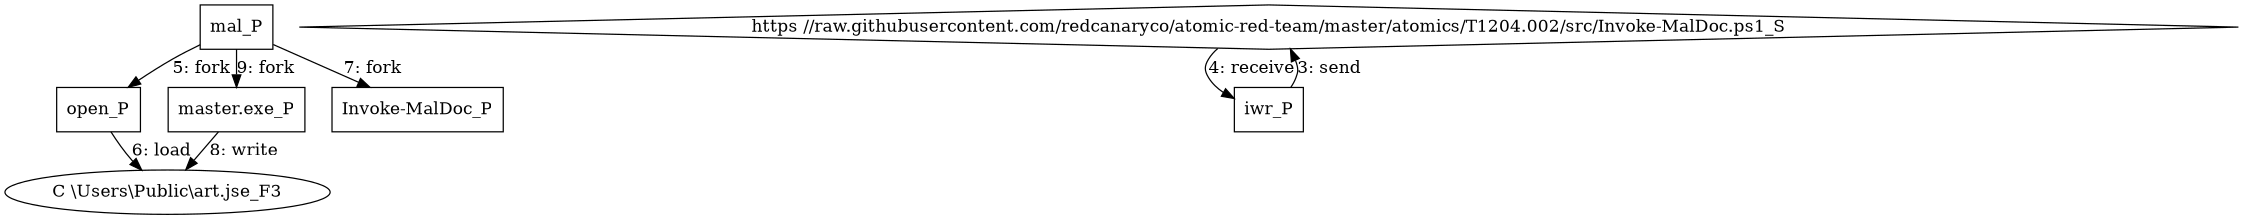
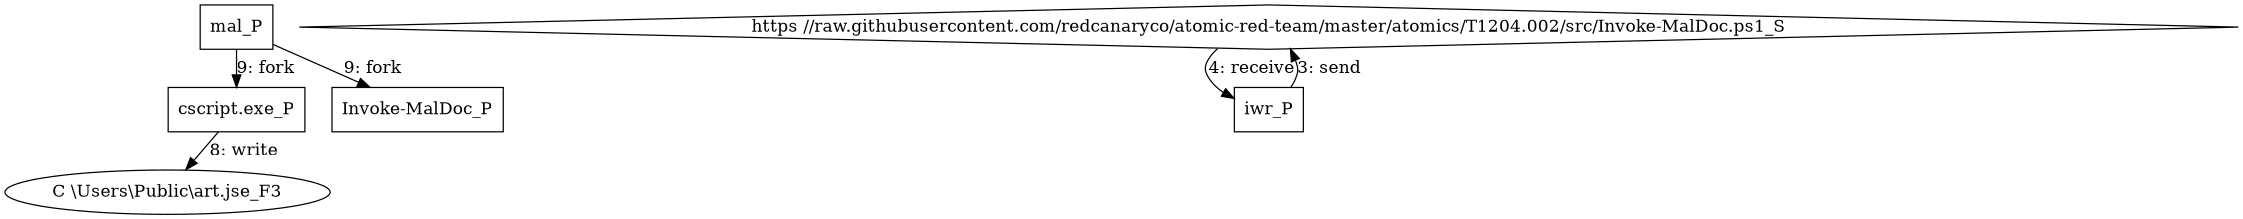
edge "mal_P" -> "Invoke-MalDoc_P": label "7: fork" -> "9: fork"
node "open_P": removed
node "master.exe_P": label "master.exe_P" -> "cscript.exe_P"
